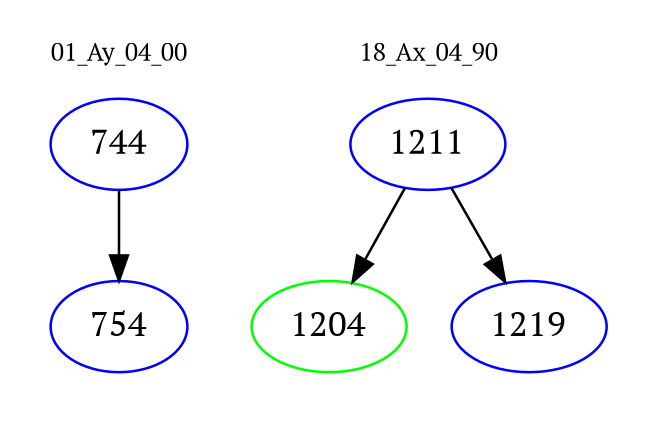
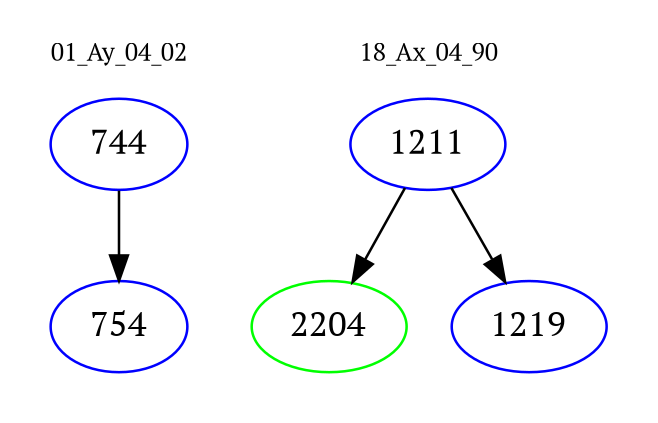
cluster "01_Ay_04_00": label "01_Ay_04_00" -> "01_Ay_04_02"
node "1204": label "1204" -> "2204"
